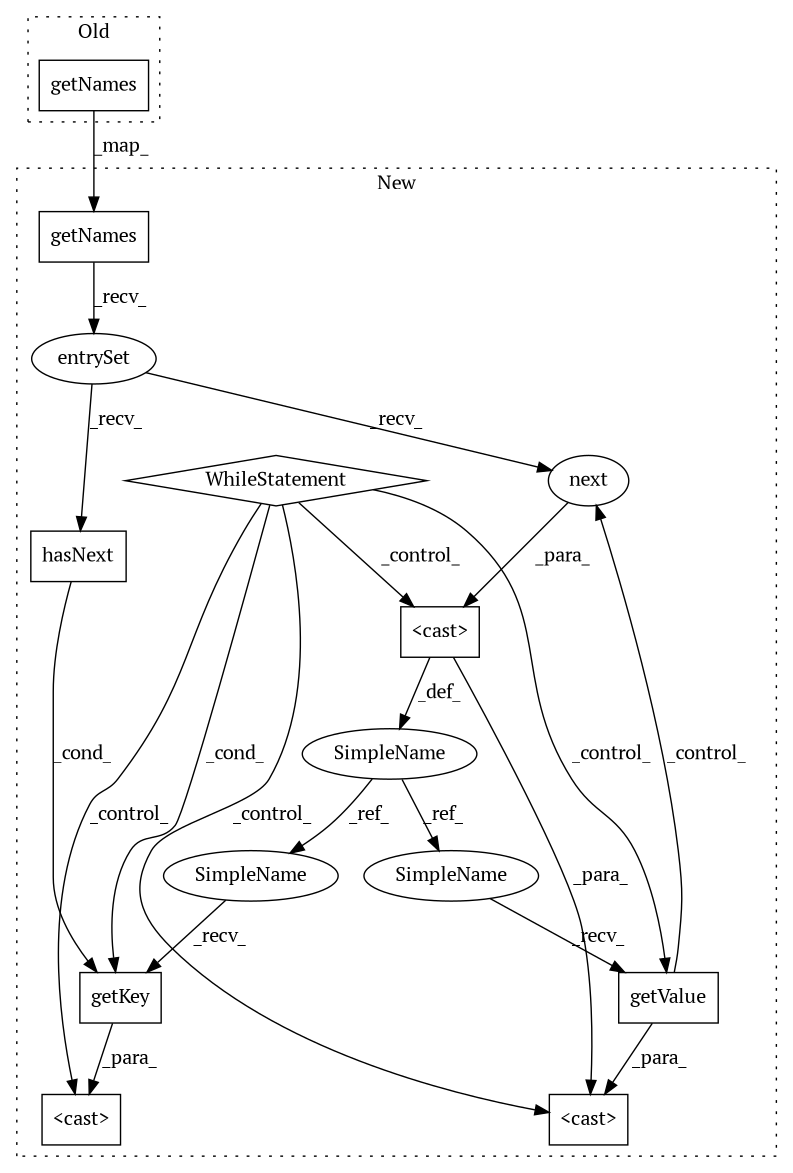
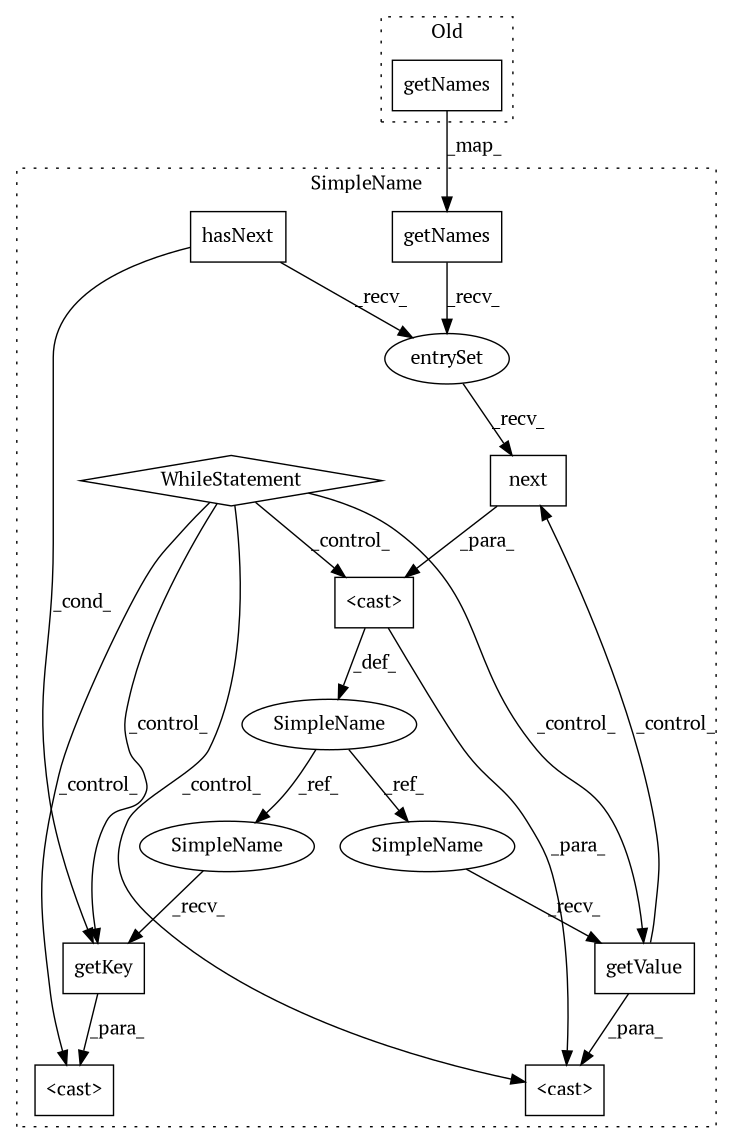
cluster "New": label "New" -> "SimpleName"
edge "entrySet" -> "hasNext": reversed
node "next": shape ellipse -> box
edge "WhileStatement" -> "getKey": label "_cond_" -> "_control_"
